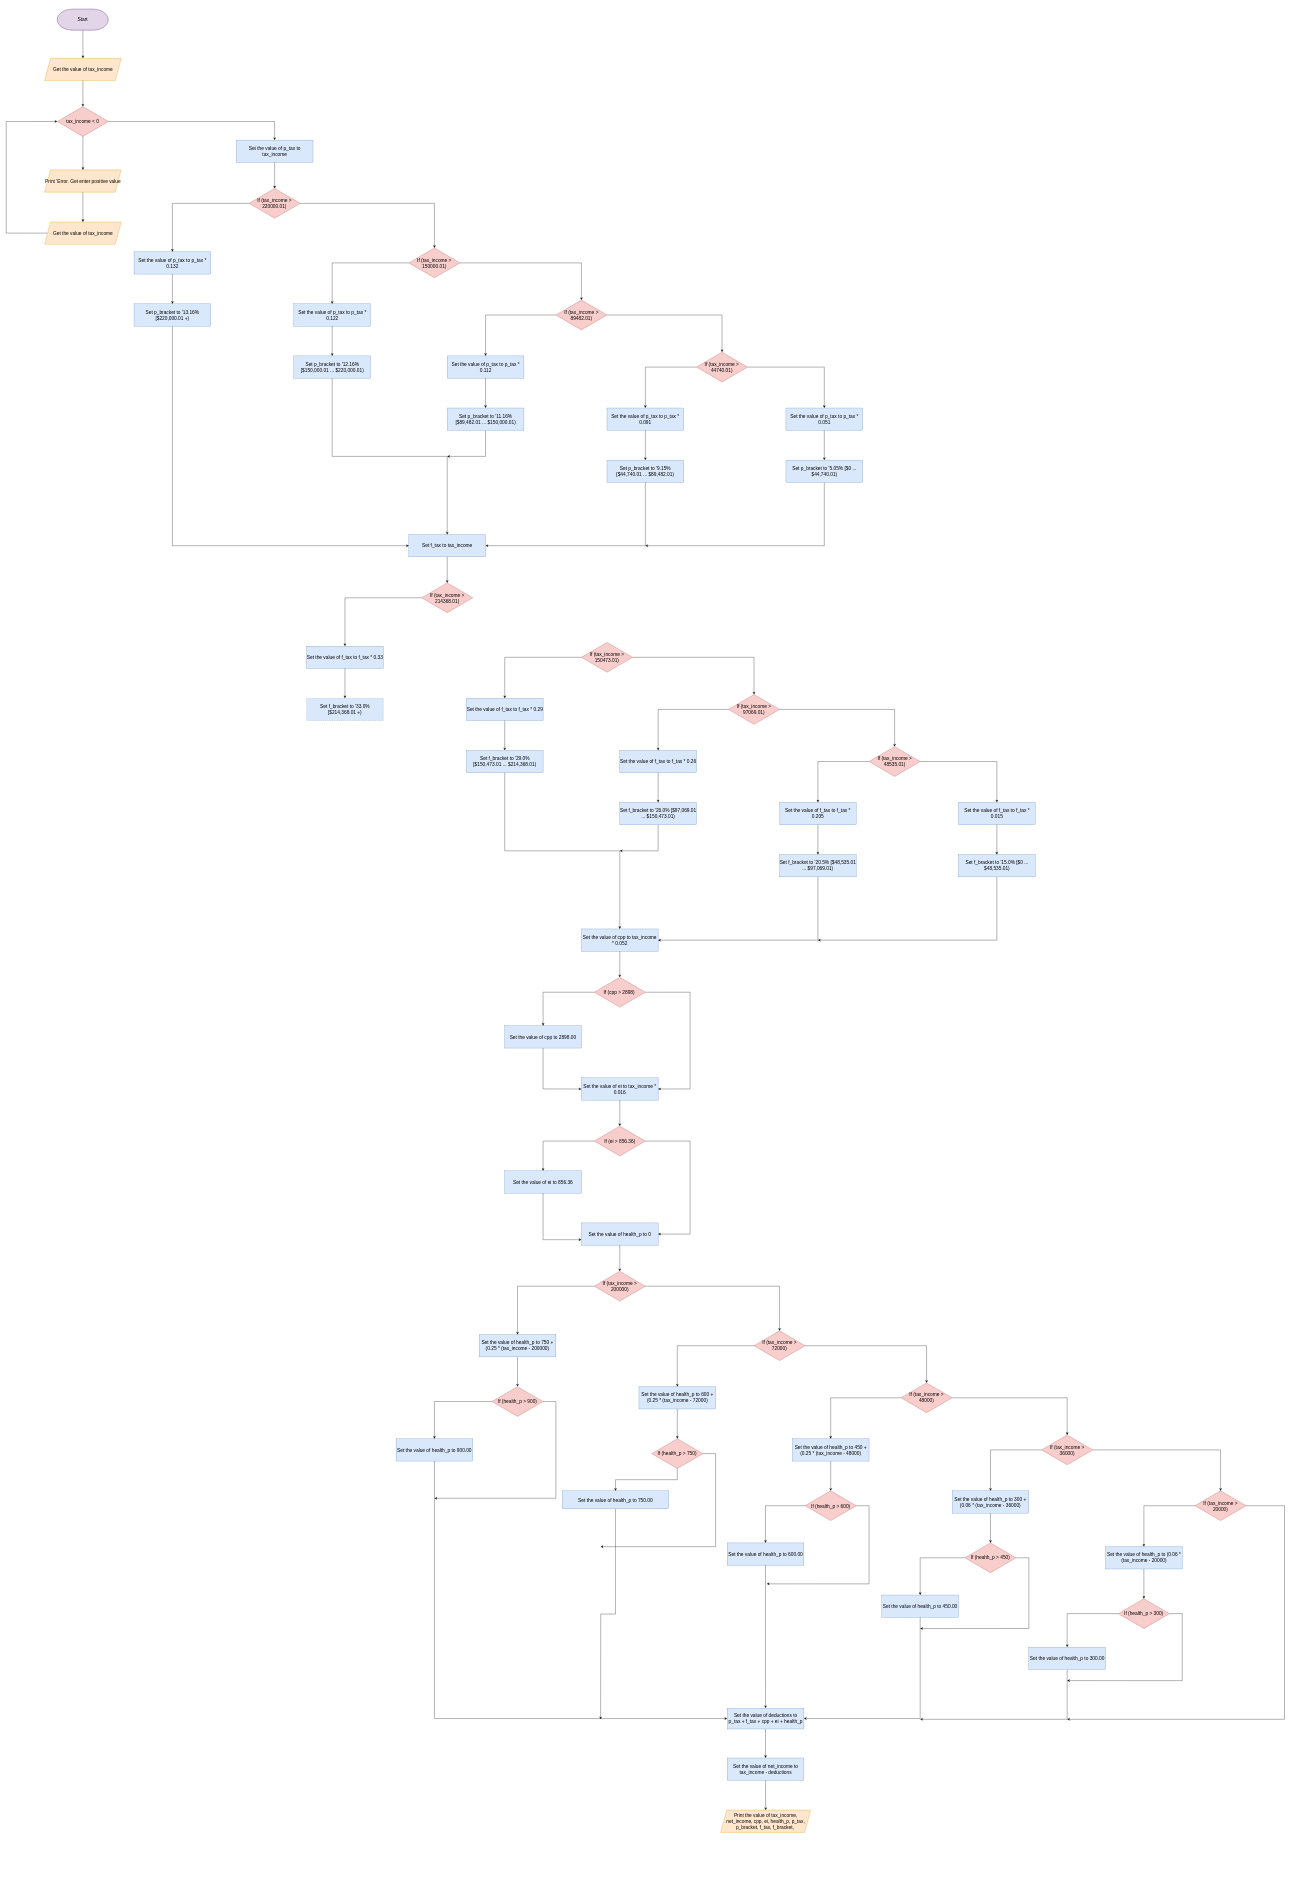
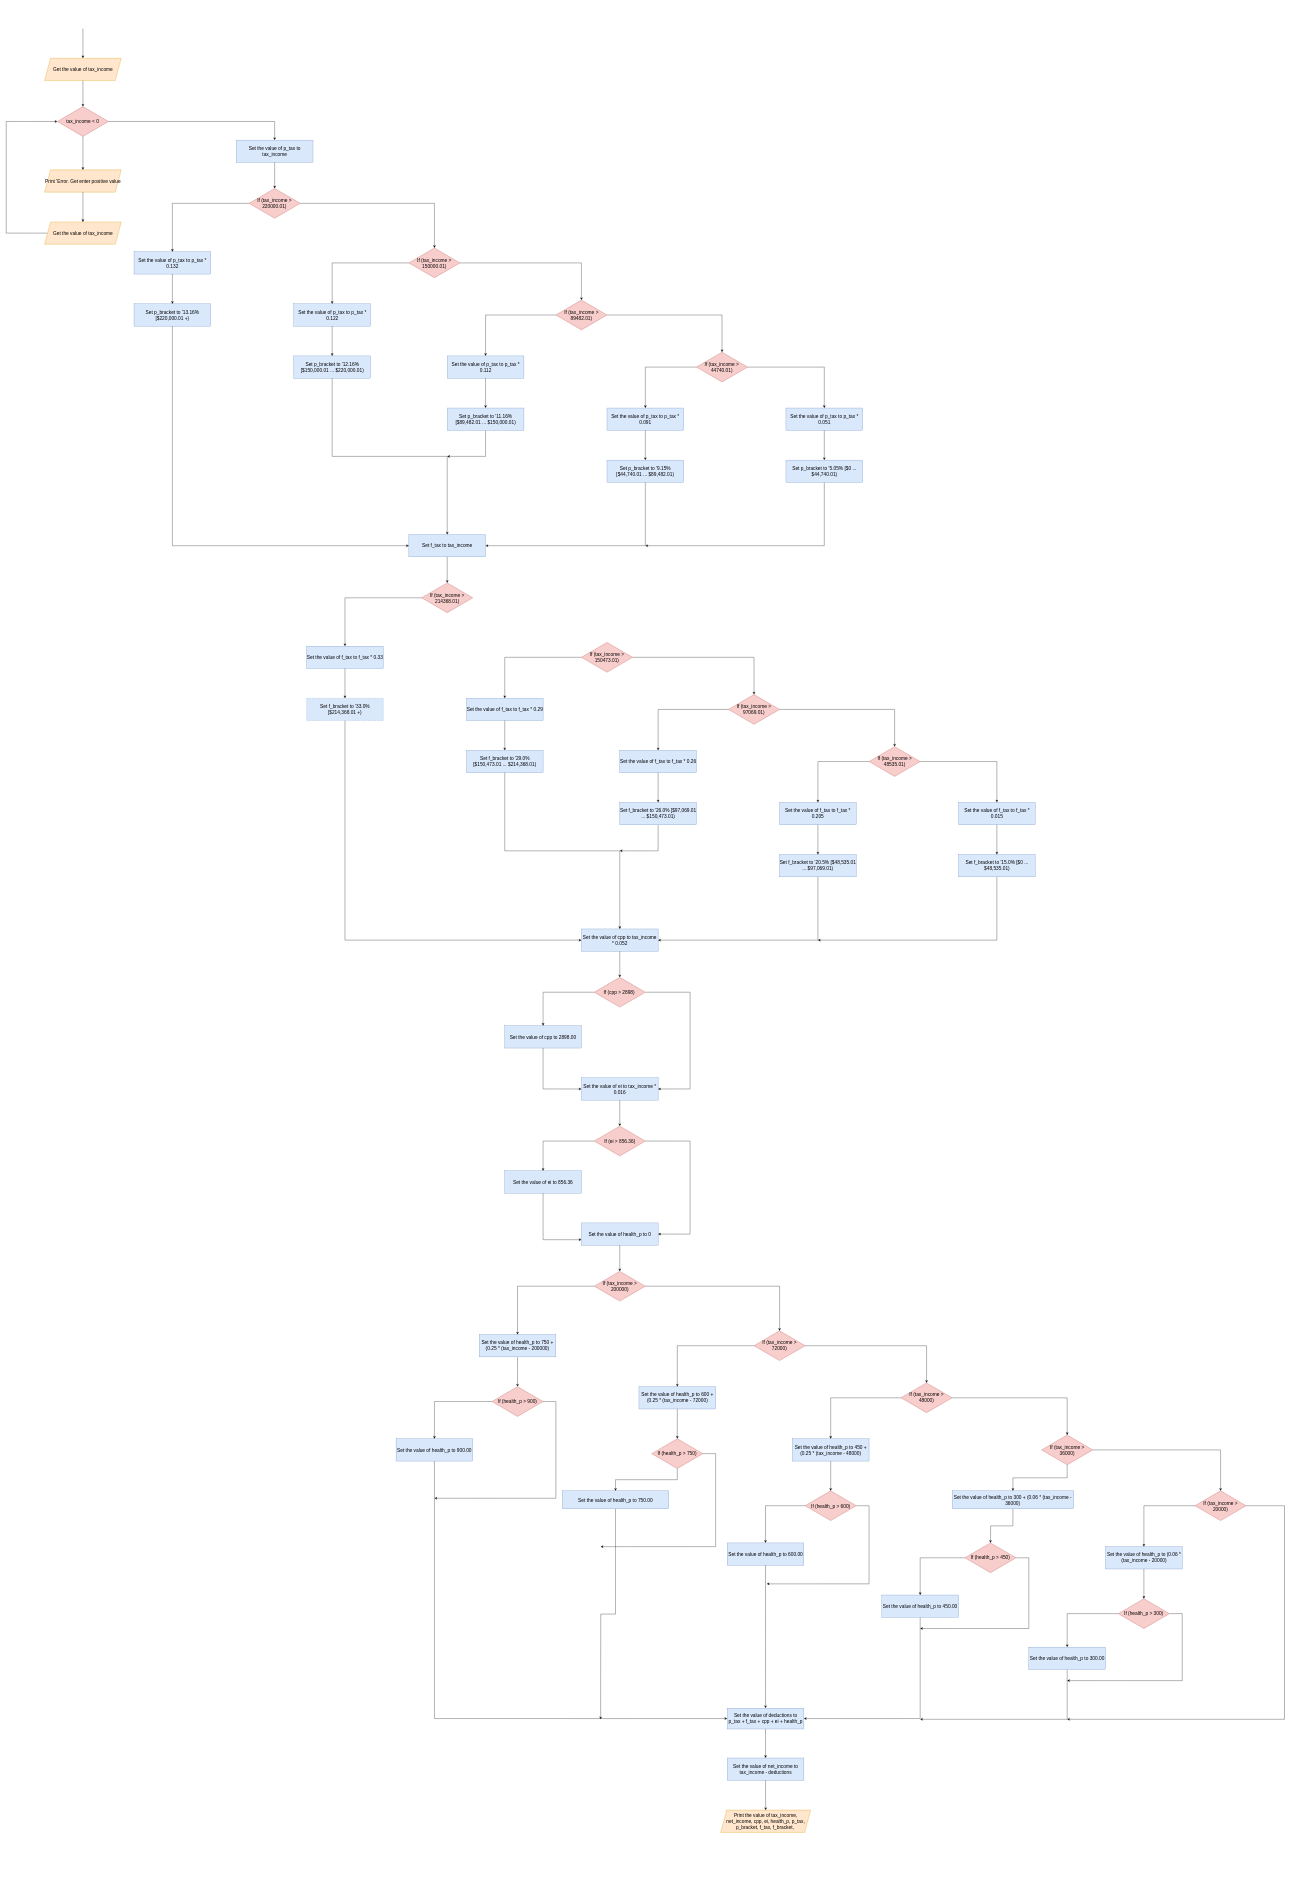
node "Start": removed
edge "Set f_bracket to '33.0% [$214,368.01 +)" -> "Set the value of cpp to tax_income * 0.052": added
node "Set the value of health_p to 300 + (0.06 * (tax_income - 36000)": size 77x22 -> 122x18
